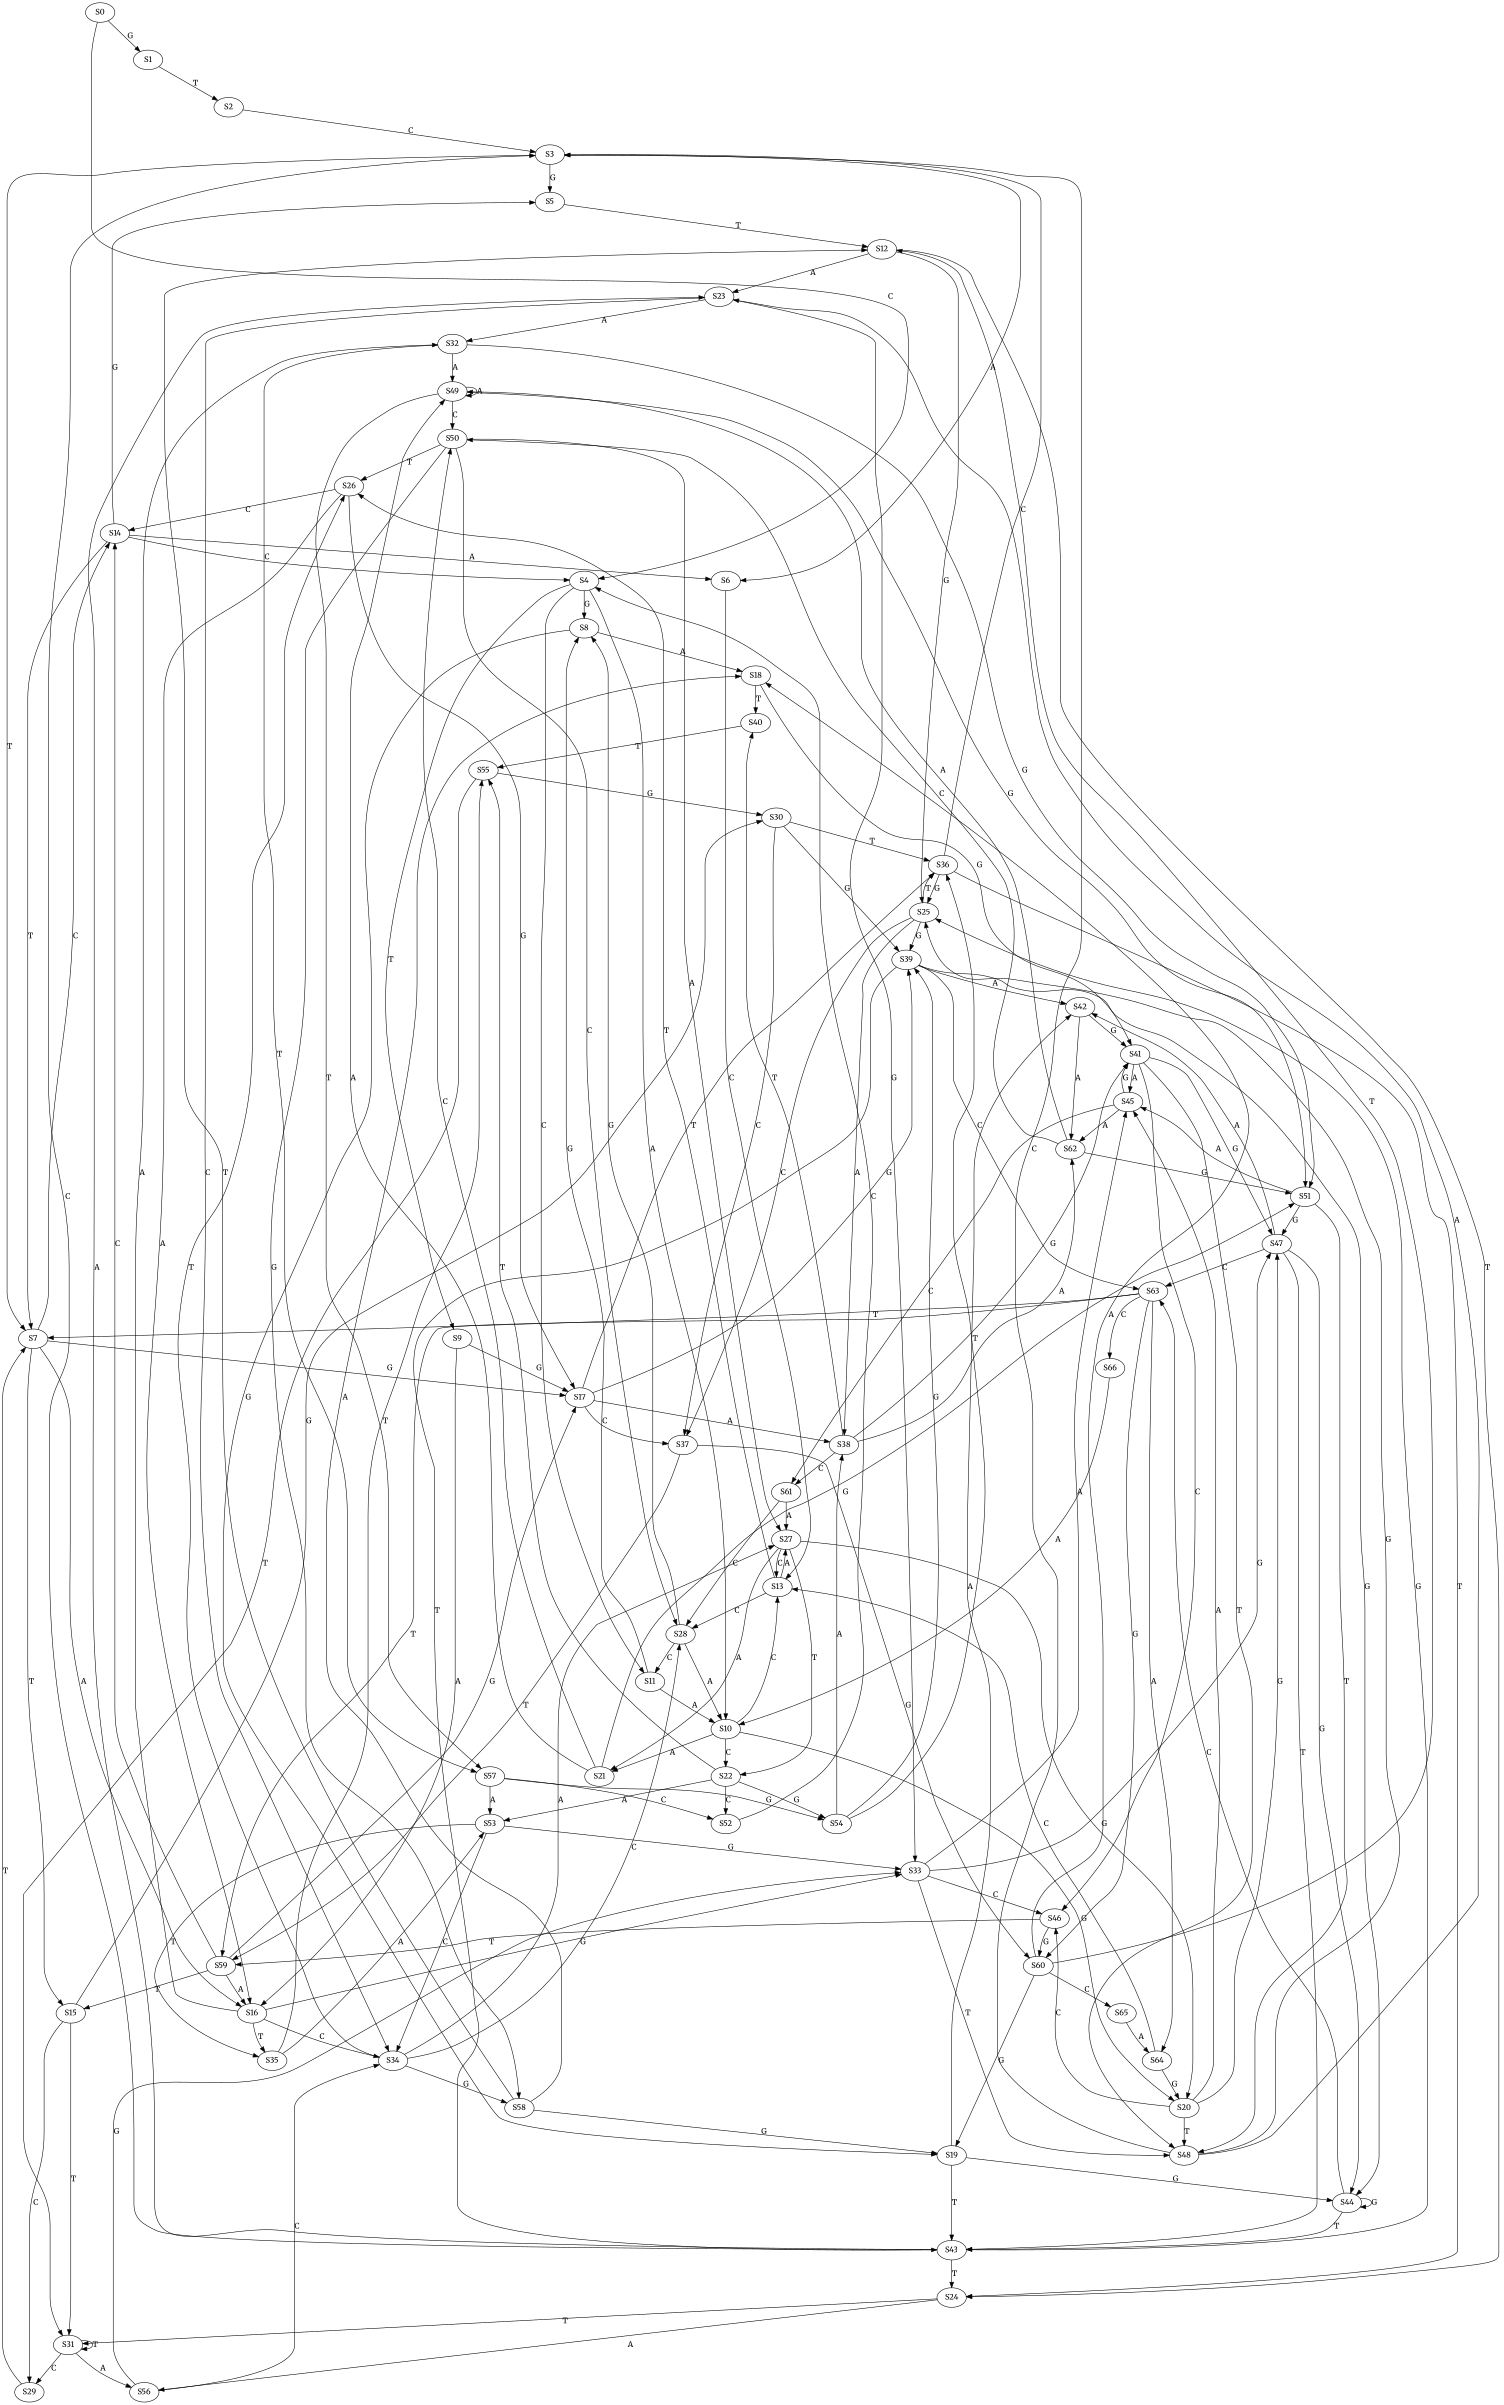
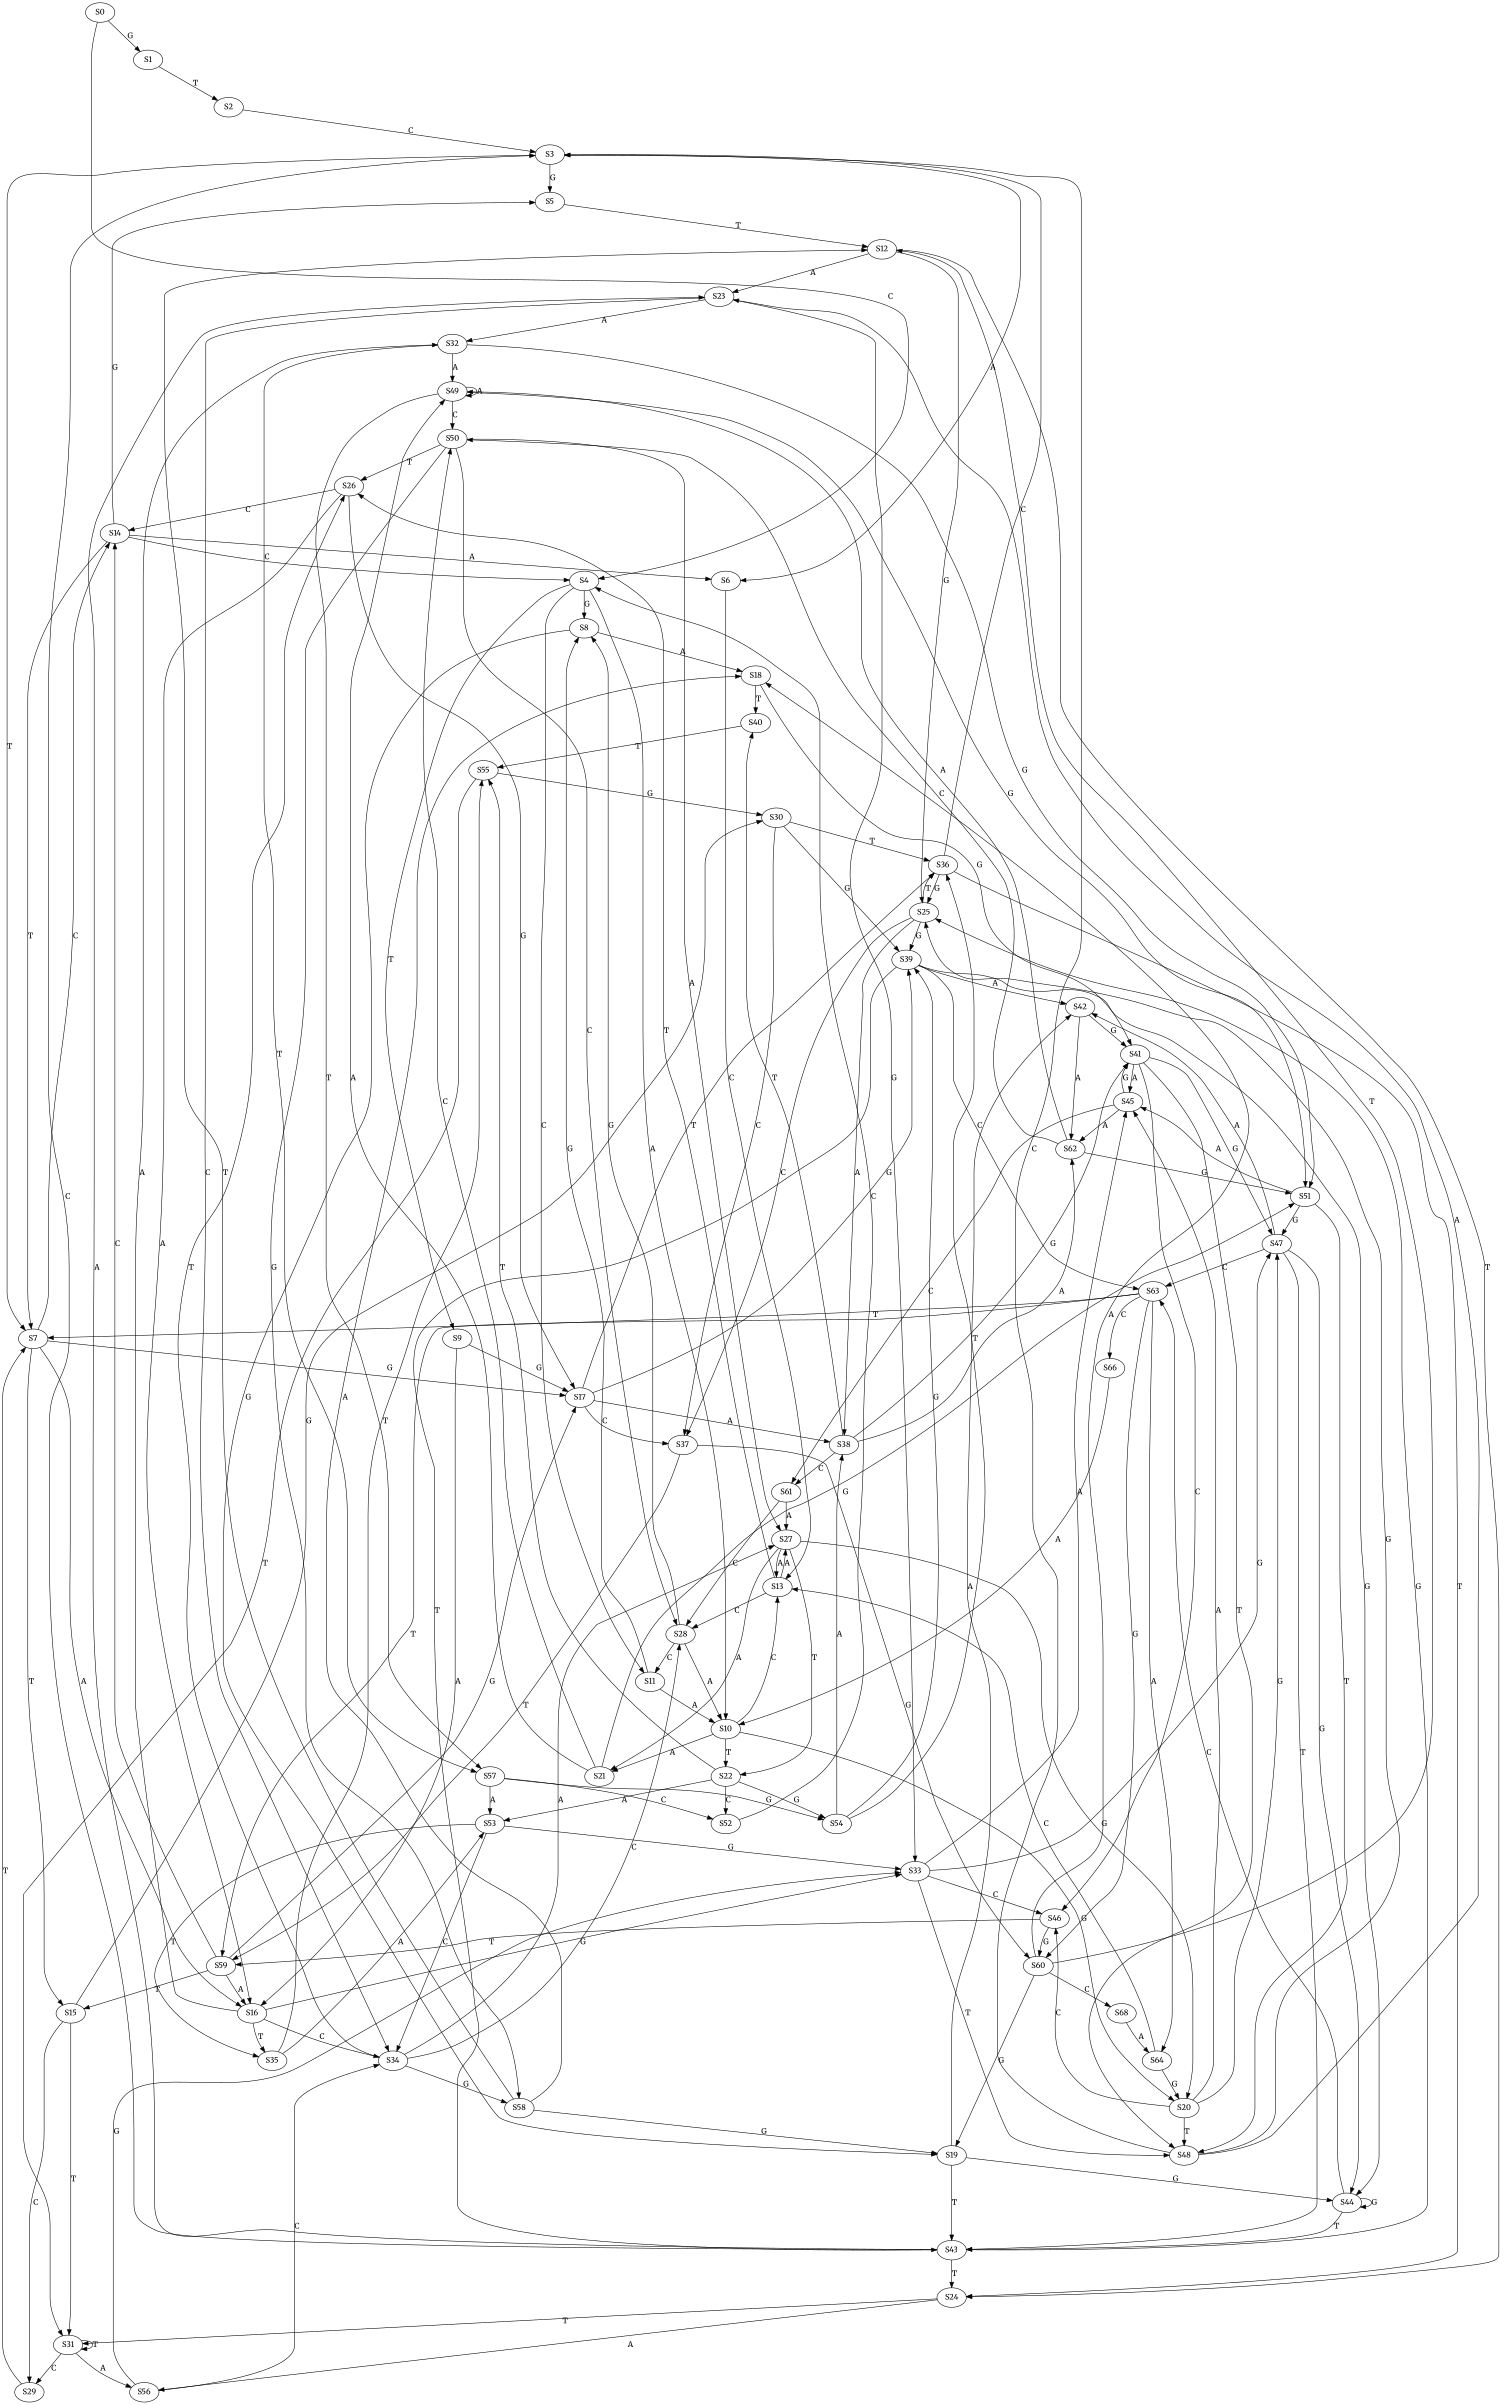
edge "S27" -> "S13": label "C" -> "A"
edge "S10" -> "S22": label "C" -> "T"
node "S65": label "S65" -> "S68"
